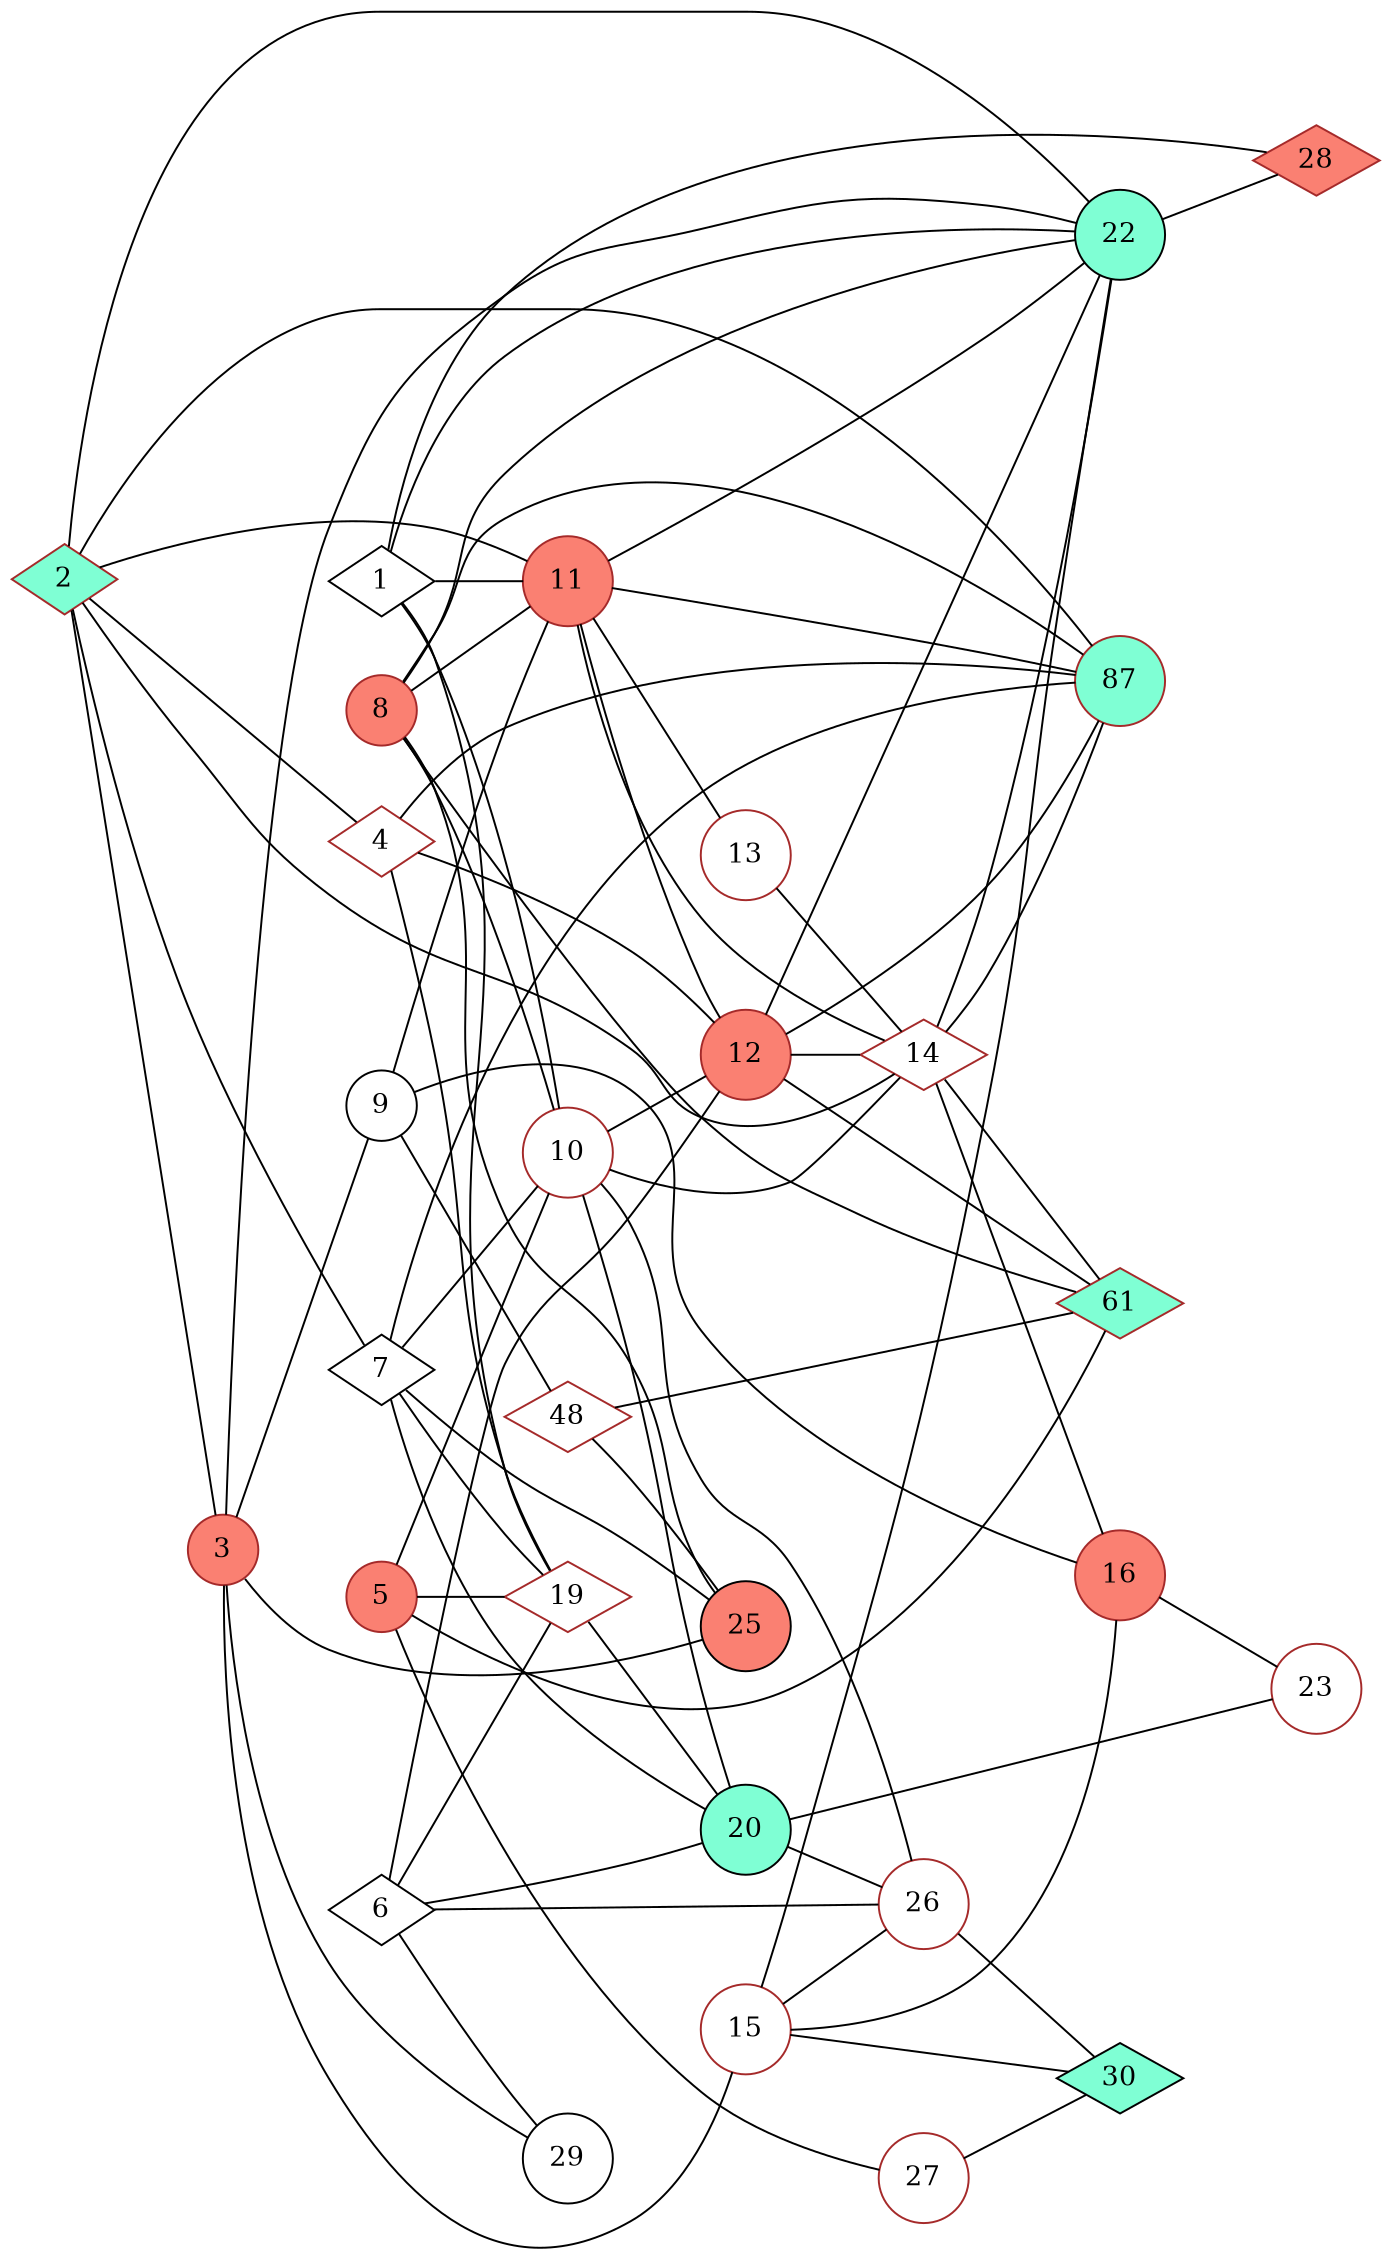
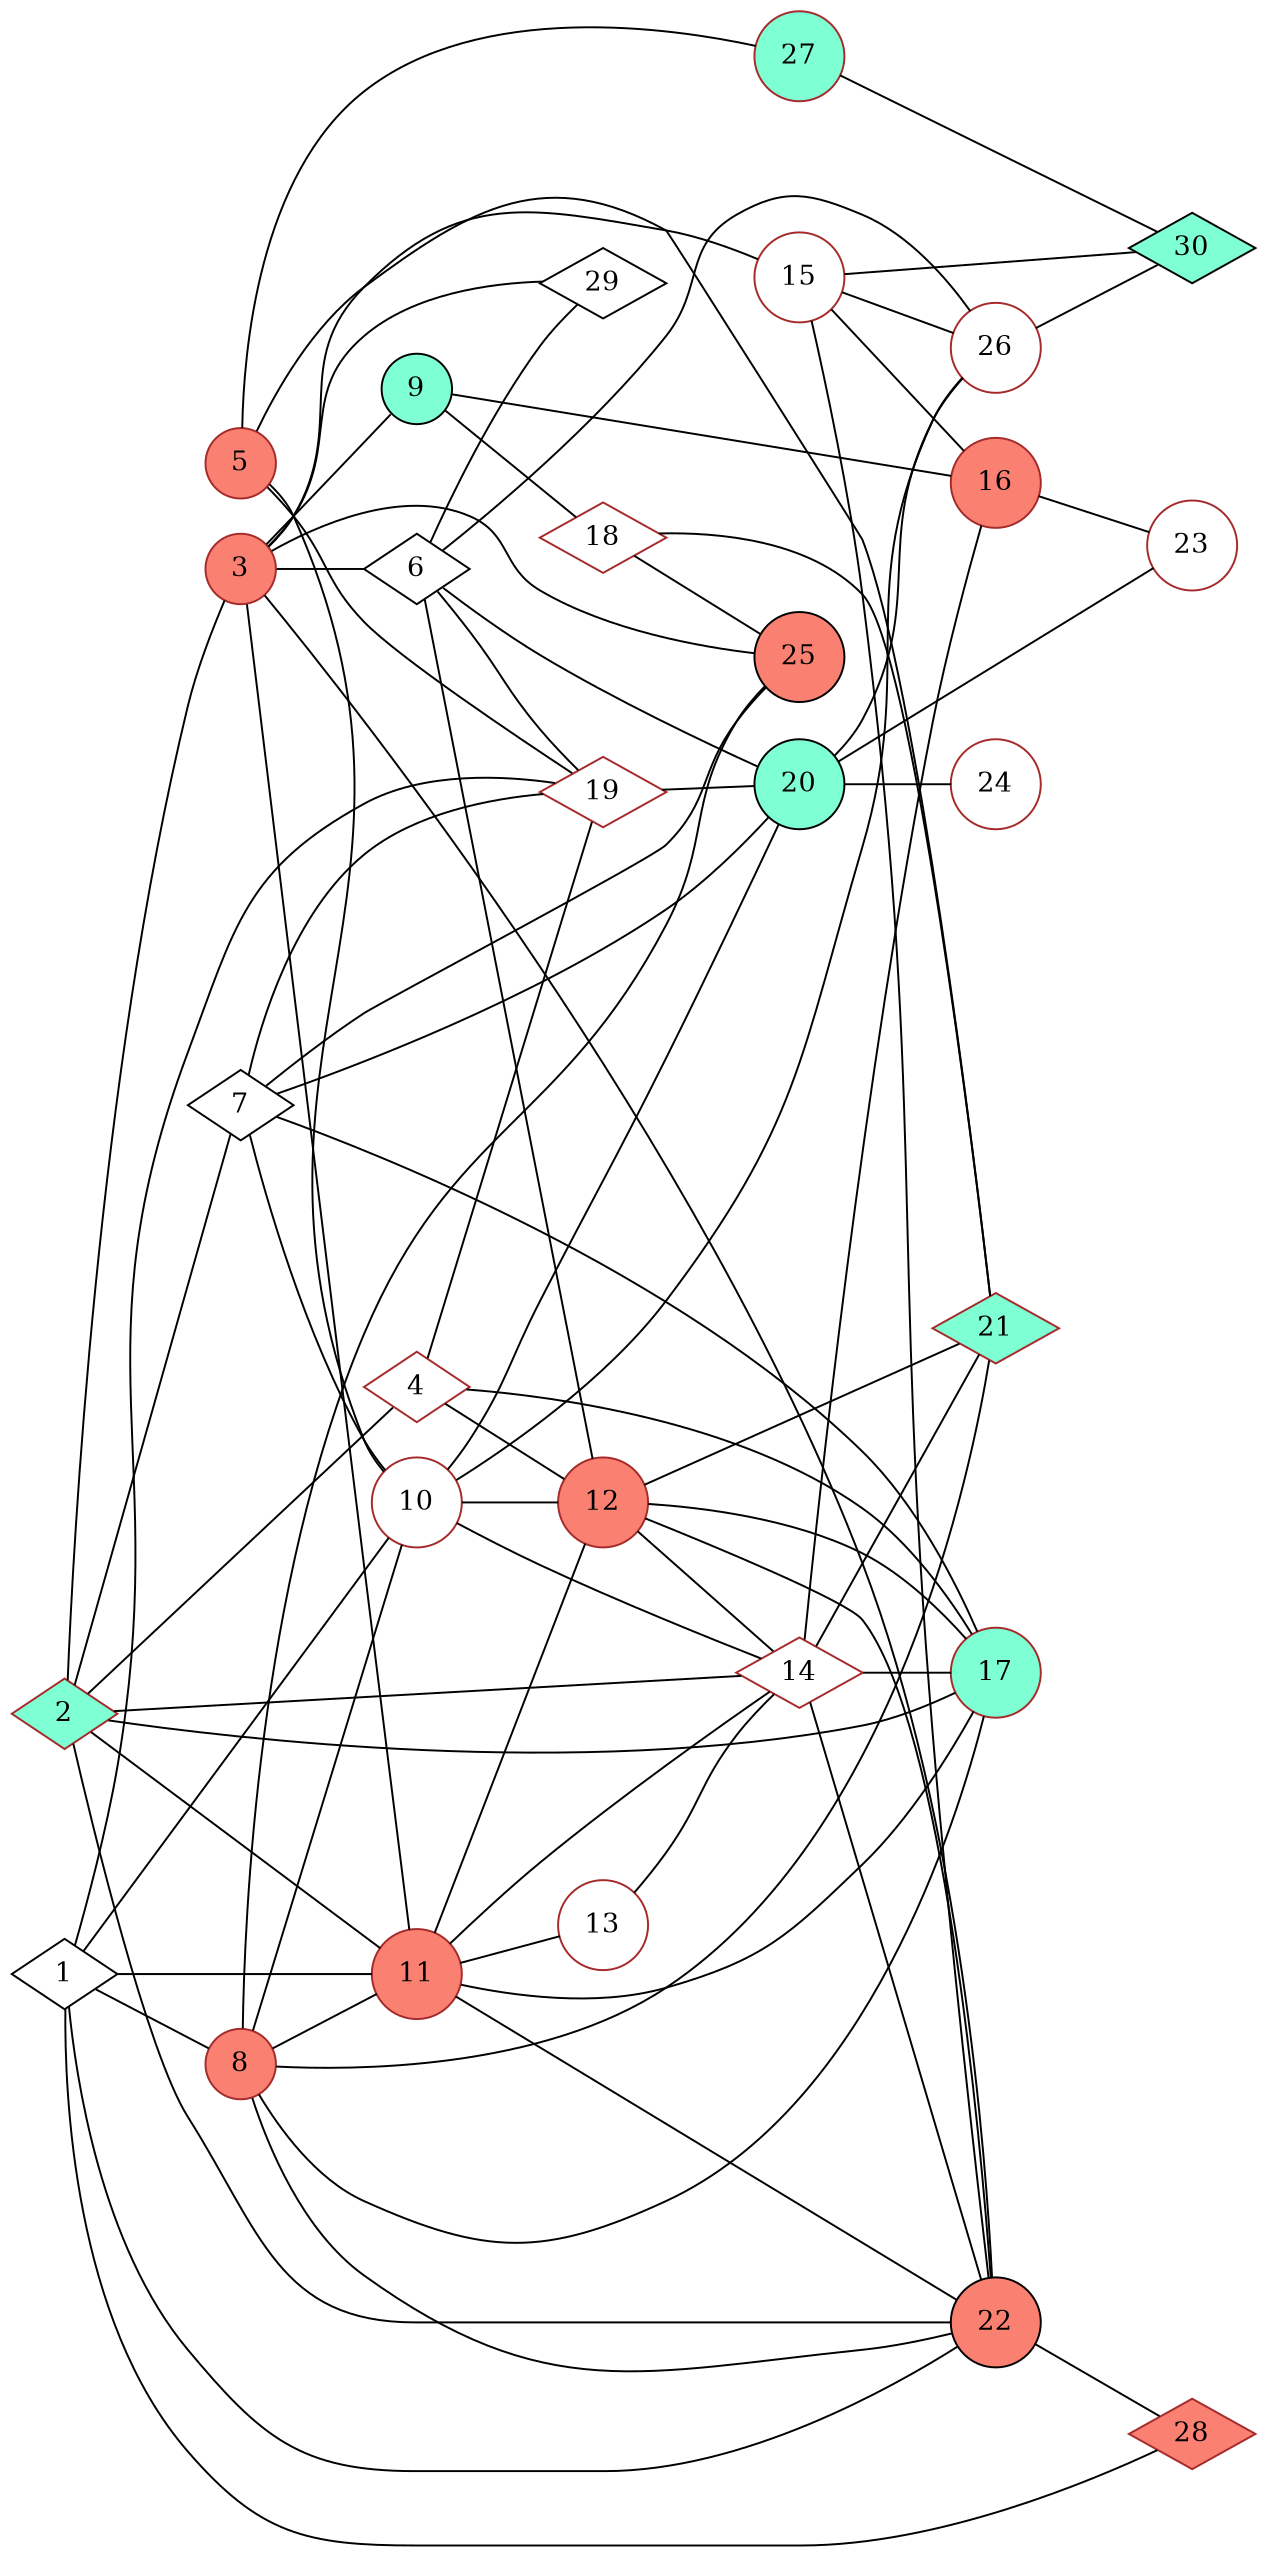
node "22": fillcolor aquamarine -> salmon
edge "3" -- "6": added
node "87": label "87" -> "17"
node "24": added
edge "11" -- "9": now "11" -- "3"
node "9": fillcolor white -> aquamarine
node "61": label "61" -> "21"
node "48": label "48" -> "18"
edge "1" -- "8": added
node "29": shape circle -> diamond
node "27": fillcolor white -> aquamarine
